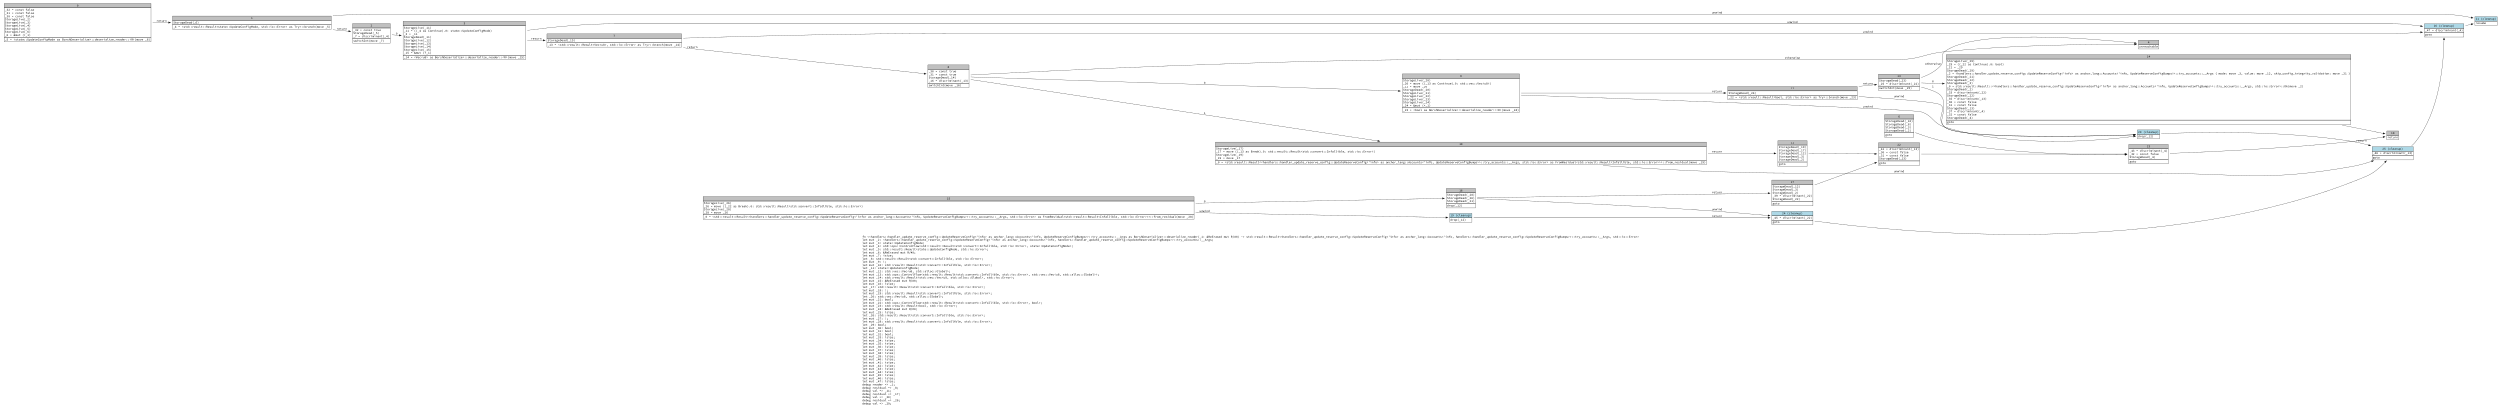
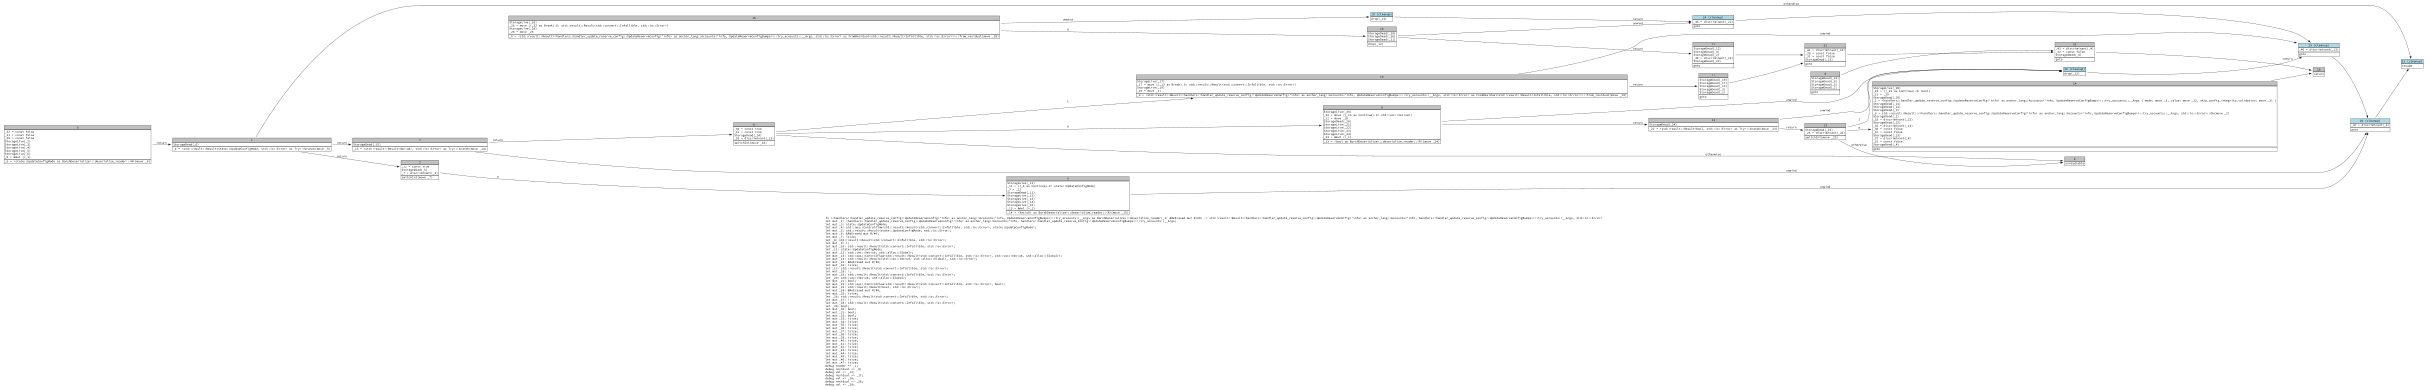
edge "1" -> "21 (cleanup)": label "unwind" -> "otherwise"
edge "3" -> "7": now "1" -> "7"
